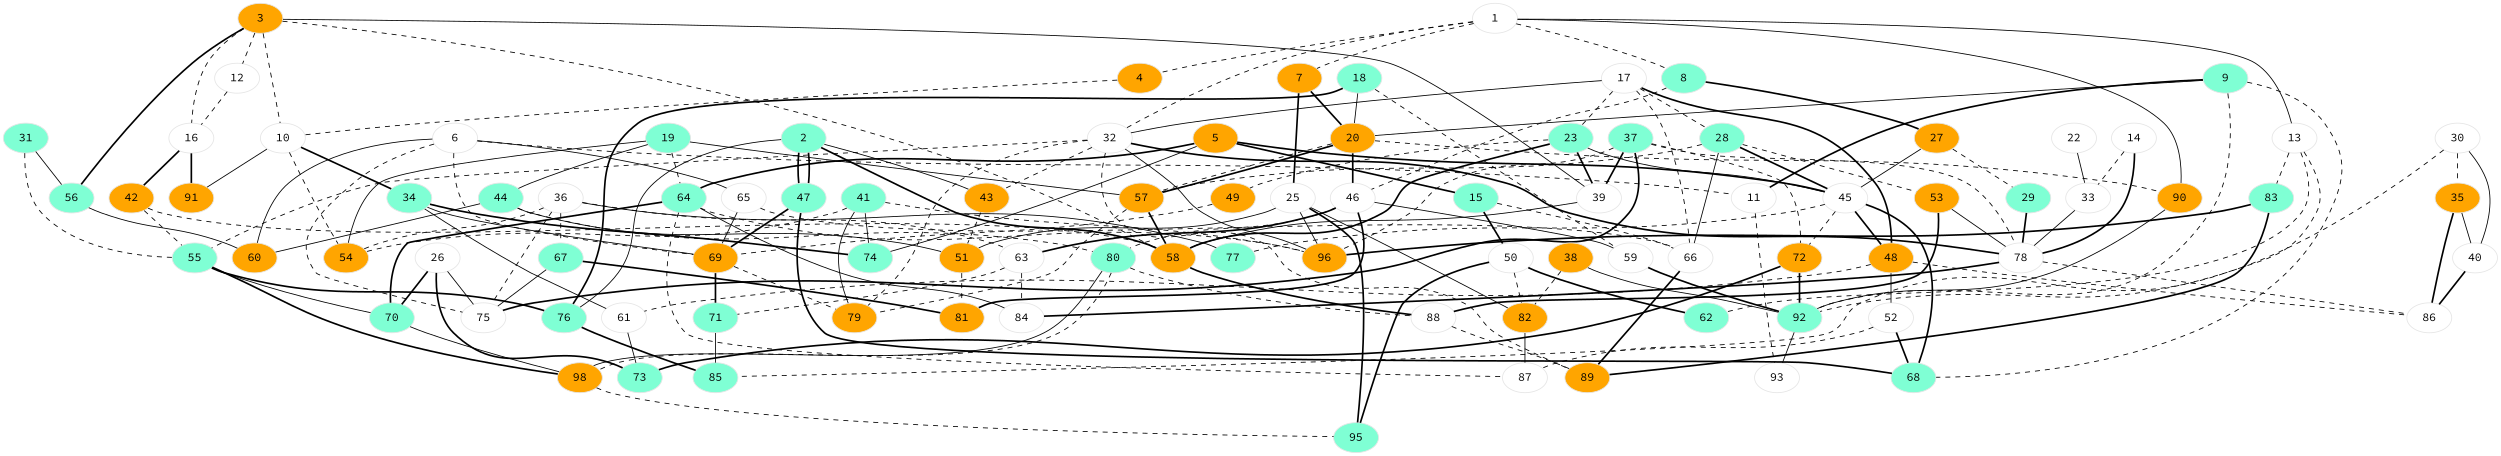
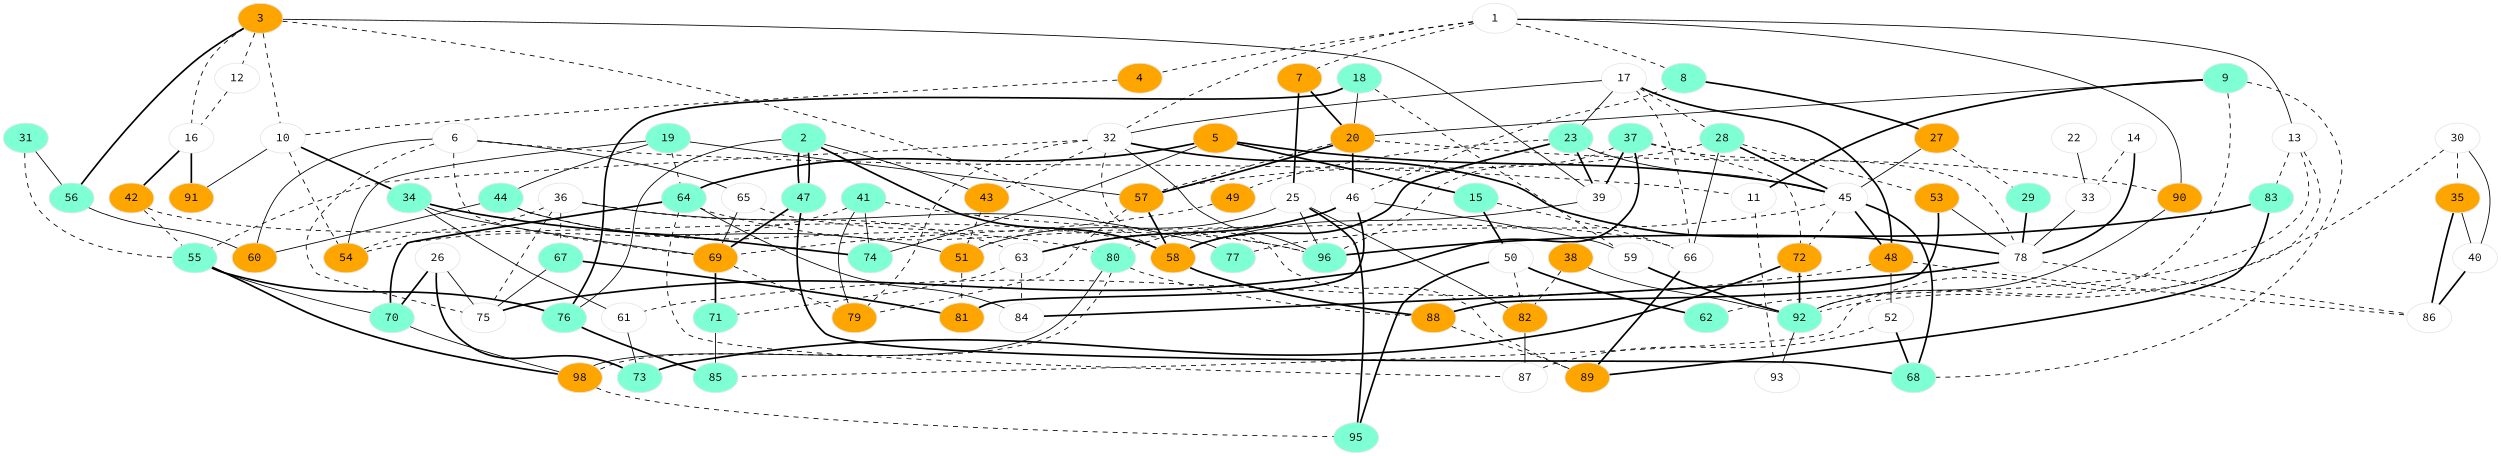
edge "17" -- "23": style dashed -> solid
node "96": fillcolor orange -> aquamarine
node "88": fillcolor white -> orange
